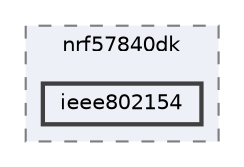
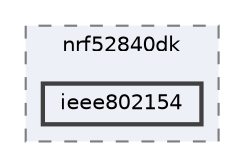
cluster "nrf57840dk": label "nrf57840dk" -> "nrf52840dk"
